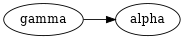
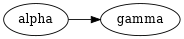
edge "gamma" -> "alpha": reversed
